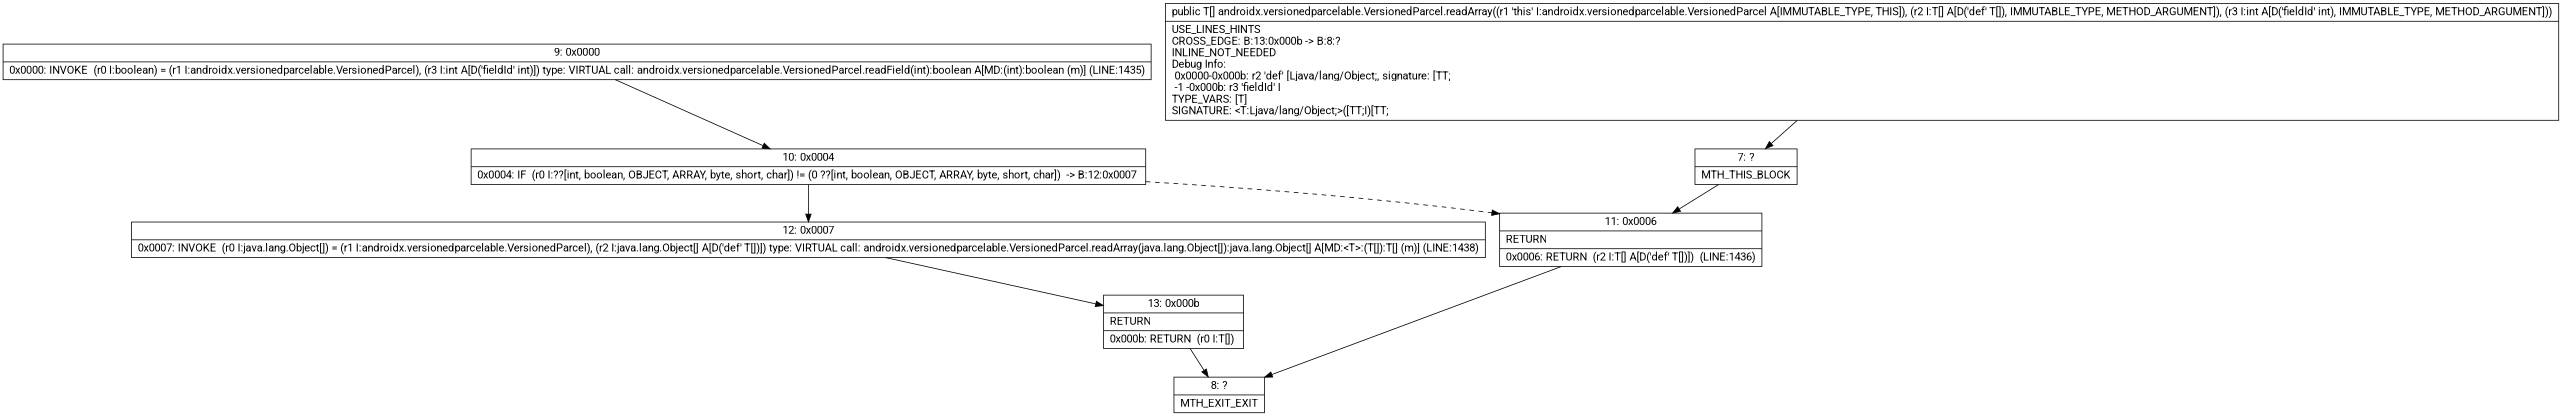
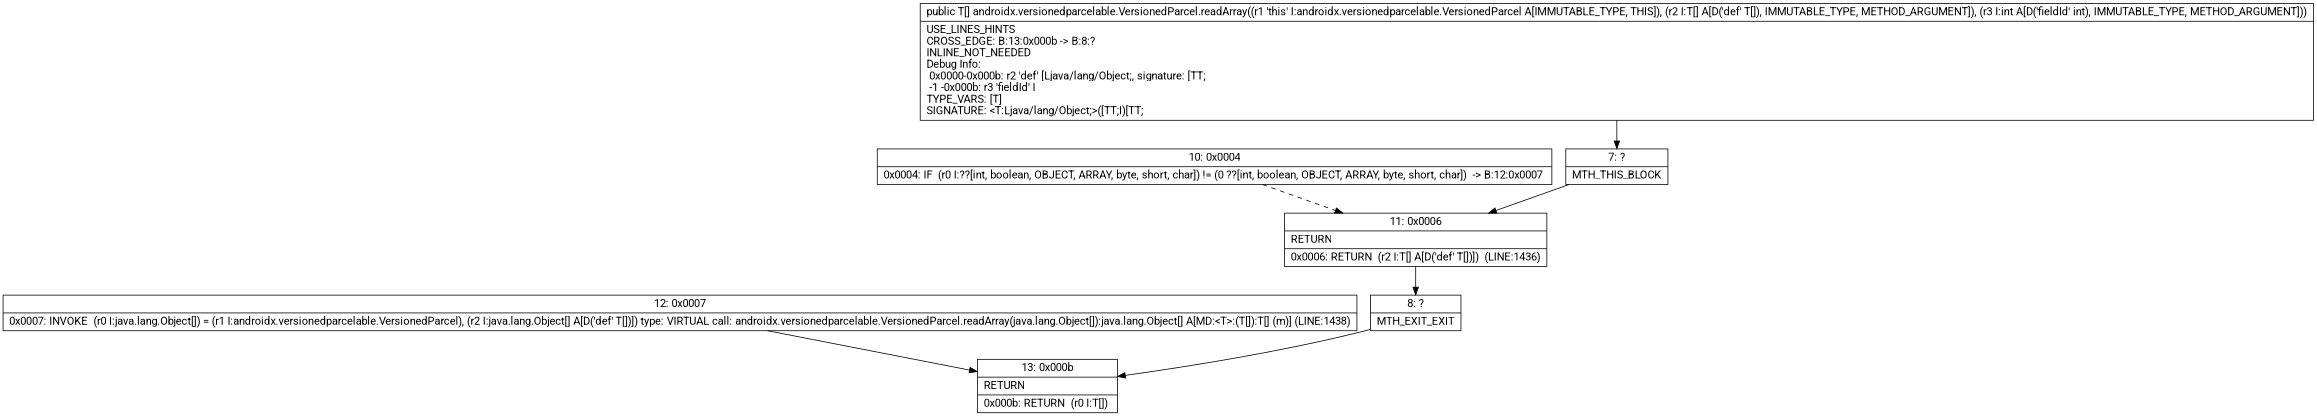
node "9: 0x0000": removed
edge "10: 0x0004" -> "12: 0x0007": removed
edge "13: 0x000b" -> "8: ?": reversed
